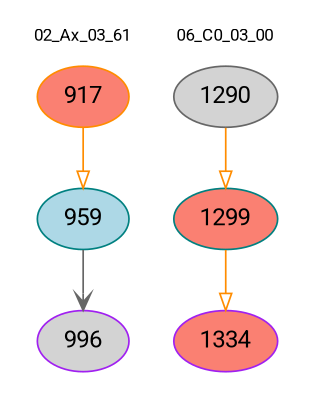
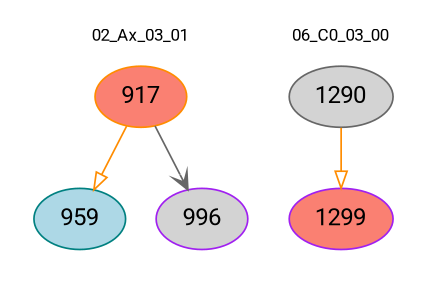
cluster "02_Ax_03_61": label "02_Ax_03_61" -> "02_Ax_03_01"
node "1299": color teal -> purple
edge "959" -> "996": now "917" -> "996"
node "1334": removed
